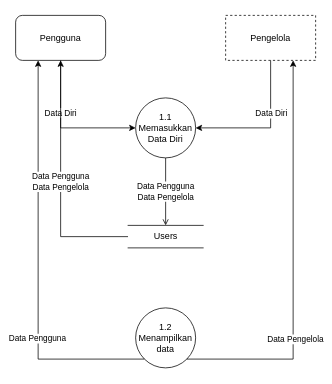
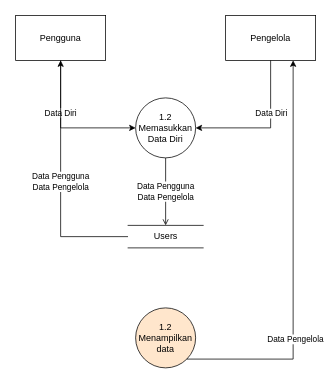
node "Pengguna": shape rounded rectangle -> rectangle
node "Pengelola": style dashed -> solid
node "1.1 Memasukkan Data Diri": label "1.1 Memasukkan Data Diri" -> "1.2 Memasukkan Data Diri"
edge "1.2 Menampilkan data" -> "Pengguna": removed, label "Data Pengguna"
node "1.2 Menampilkan data": fillcolor #ffffff -> #ffe6cc
